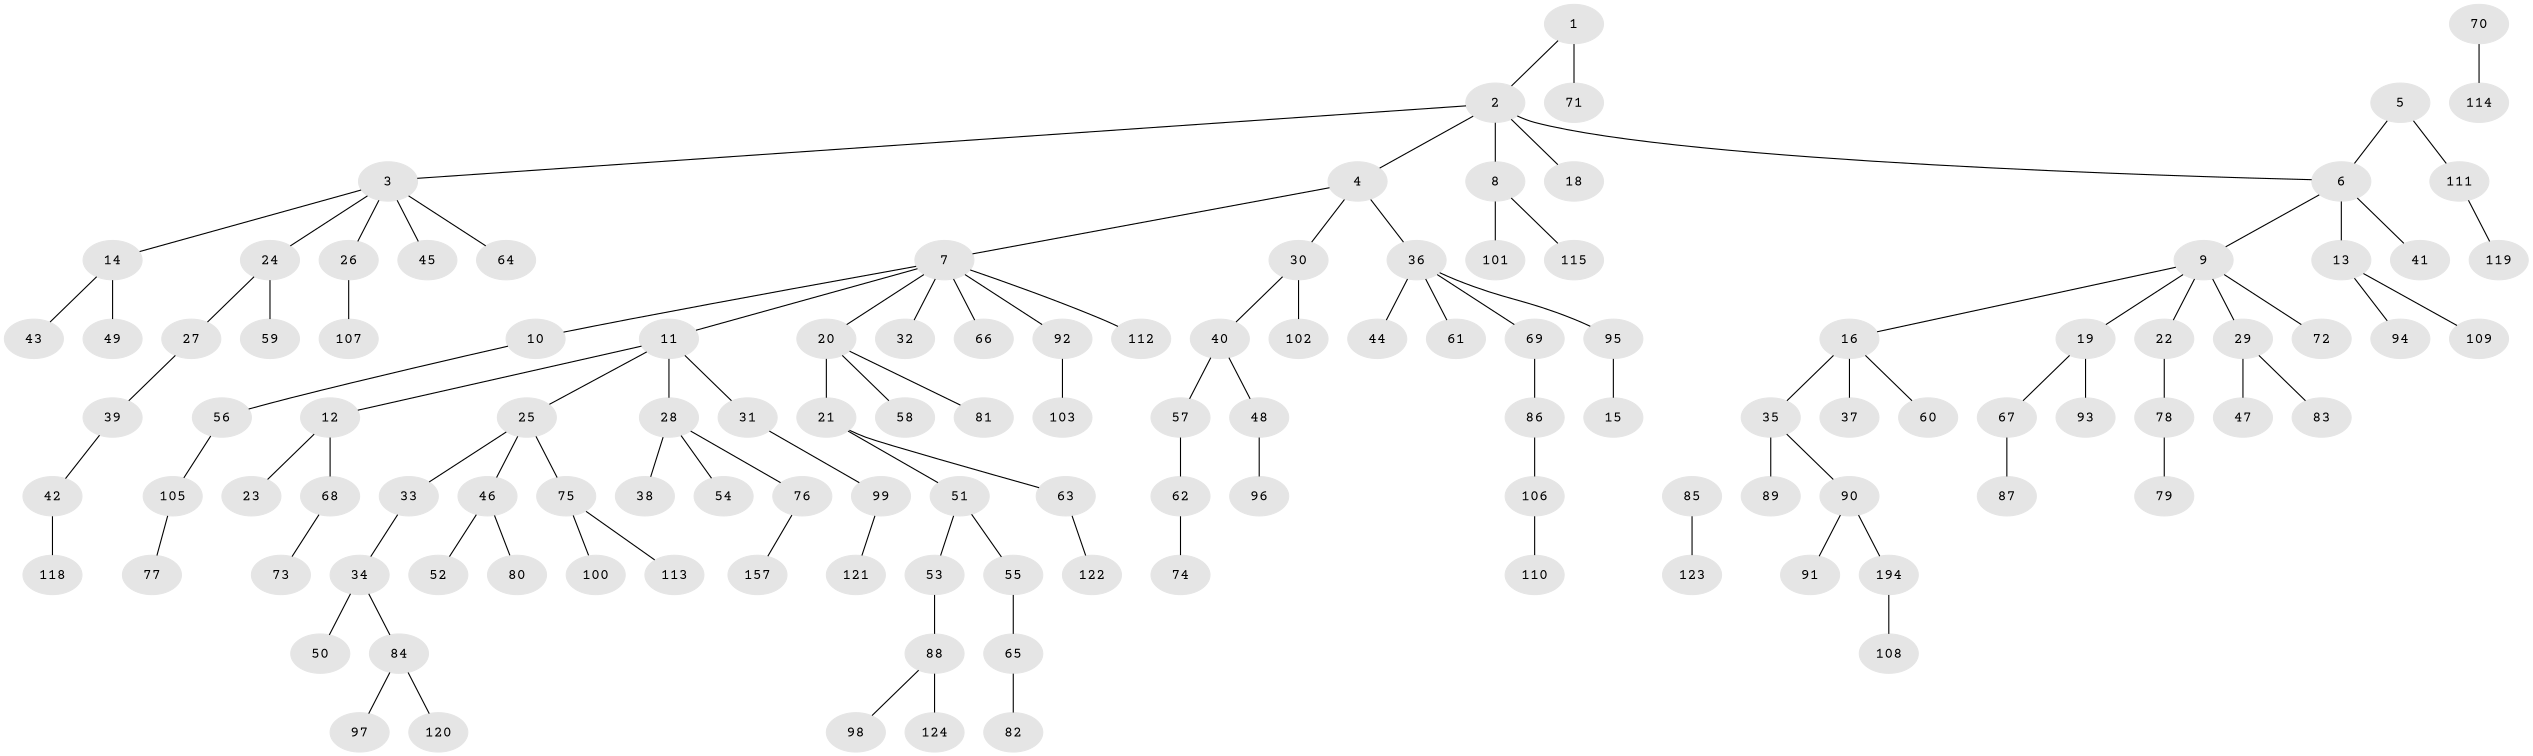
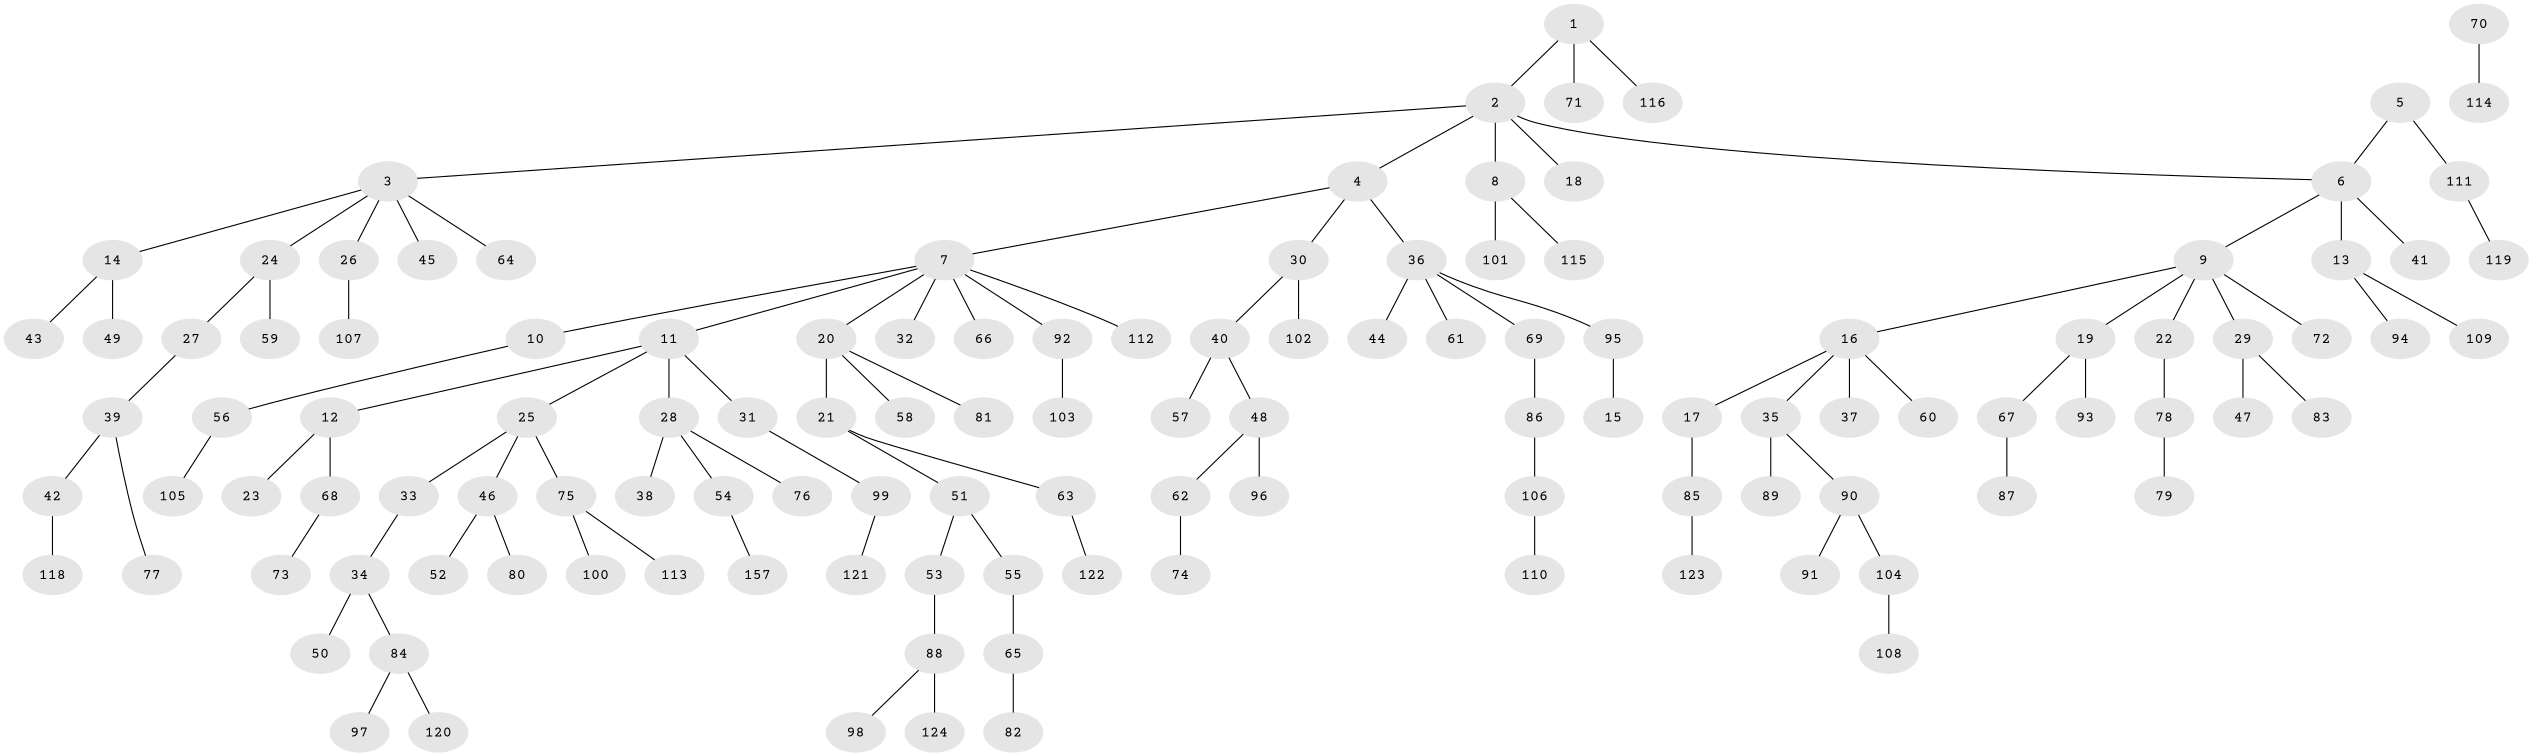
node "116": added
node "17": added
edge "57" -- "62": now "48" -- "62"
edge "105" -- "77": now "39" -- "77"
edge "76" -- "157": now "54" -- "157"
node "194": label "194" -> "104"
